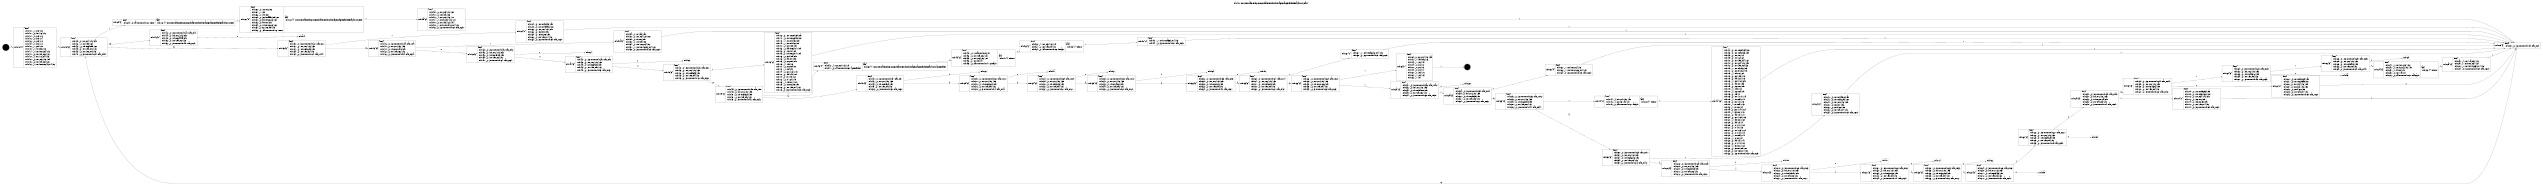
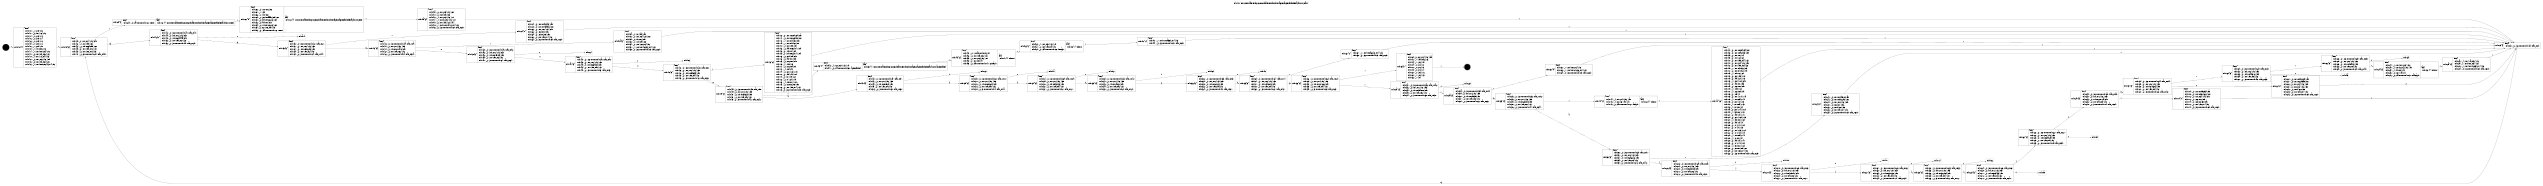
edge "0x40142f [23]" -> "0x40145c [25]": now "0x401446 [22]" -> "0x40145c [25]"
